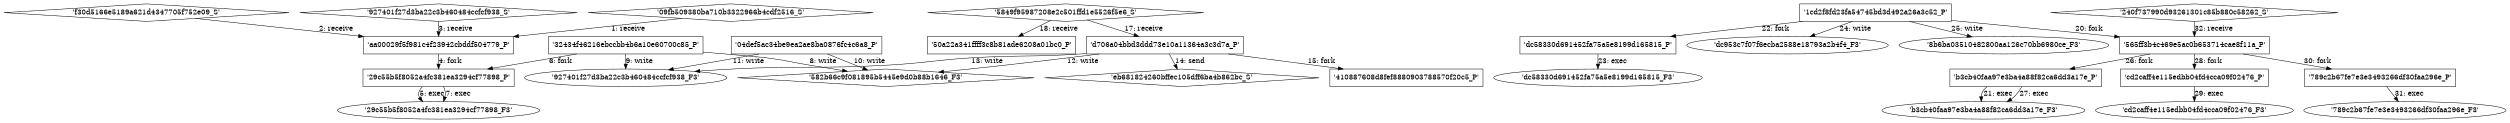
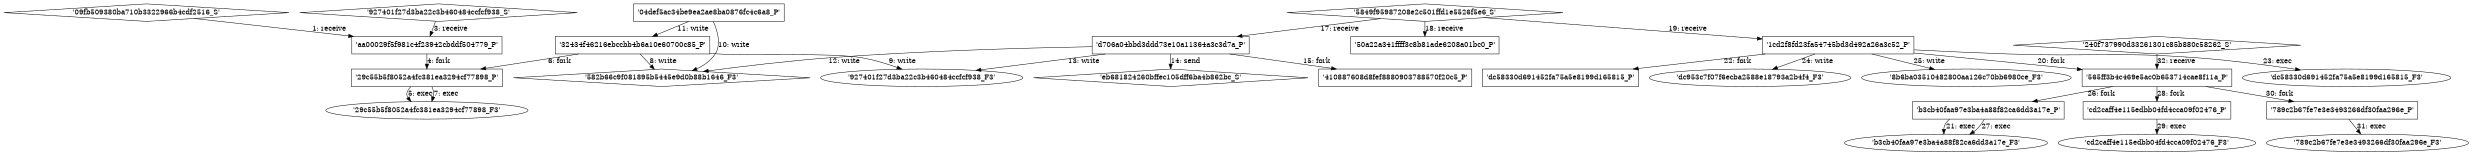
node "'f30d5166e5189a621d4347705f752e09_S'": removed
node "'240f737990d93261301c85b880c58262_S'": label "'240f737990d93261301c85b880c58262_S'" -> "'240f737990d33261301c85b880c58262_S'"
edge "'5849f95987208e2c501ffd1e5526f5e6_S'" -> "'1cd2f8fd23fa54745bd3d492a26a3c52_P'": added, label "19: receive"
edge "'dc58330d691452fa75a5e8199d165815_P'" -> "'dc58330d691452fa75a5e8199d165815_F3'": now "'1cd2f8fd23fa54745bd3d492a26a3c52_P'" -> "'dc58330d691452fa75a5e8199d165815_F3'"
edge "'04def5ac34be9ea2ae8ba0876fc4c6a8_P'" -> "'927401f27d3ba22c3b460484ccfcf938_F3'": now "'04def5ac34be9ea2ae8ba0876fc4c6a8_P'" -> "'32434f46216ebccbb4b6a10e60700c85_P'"
